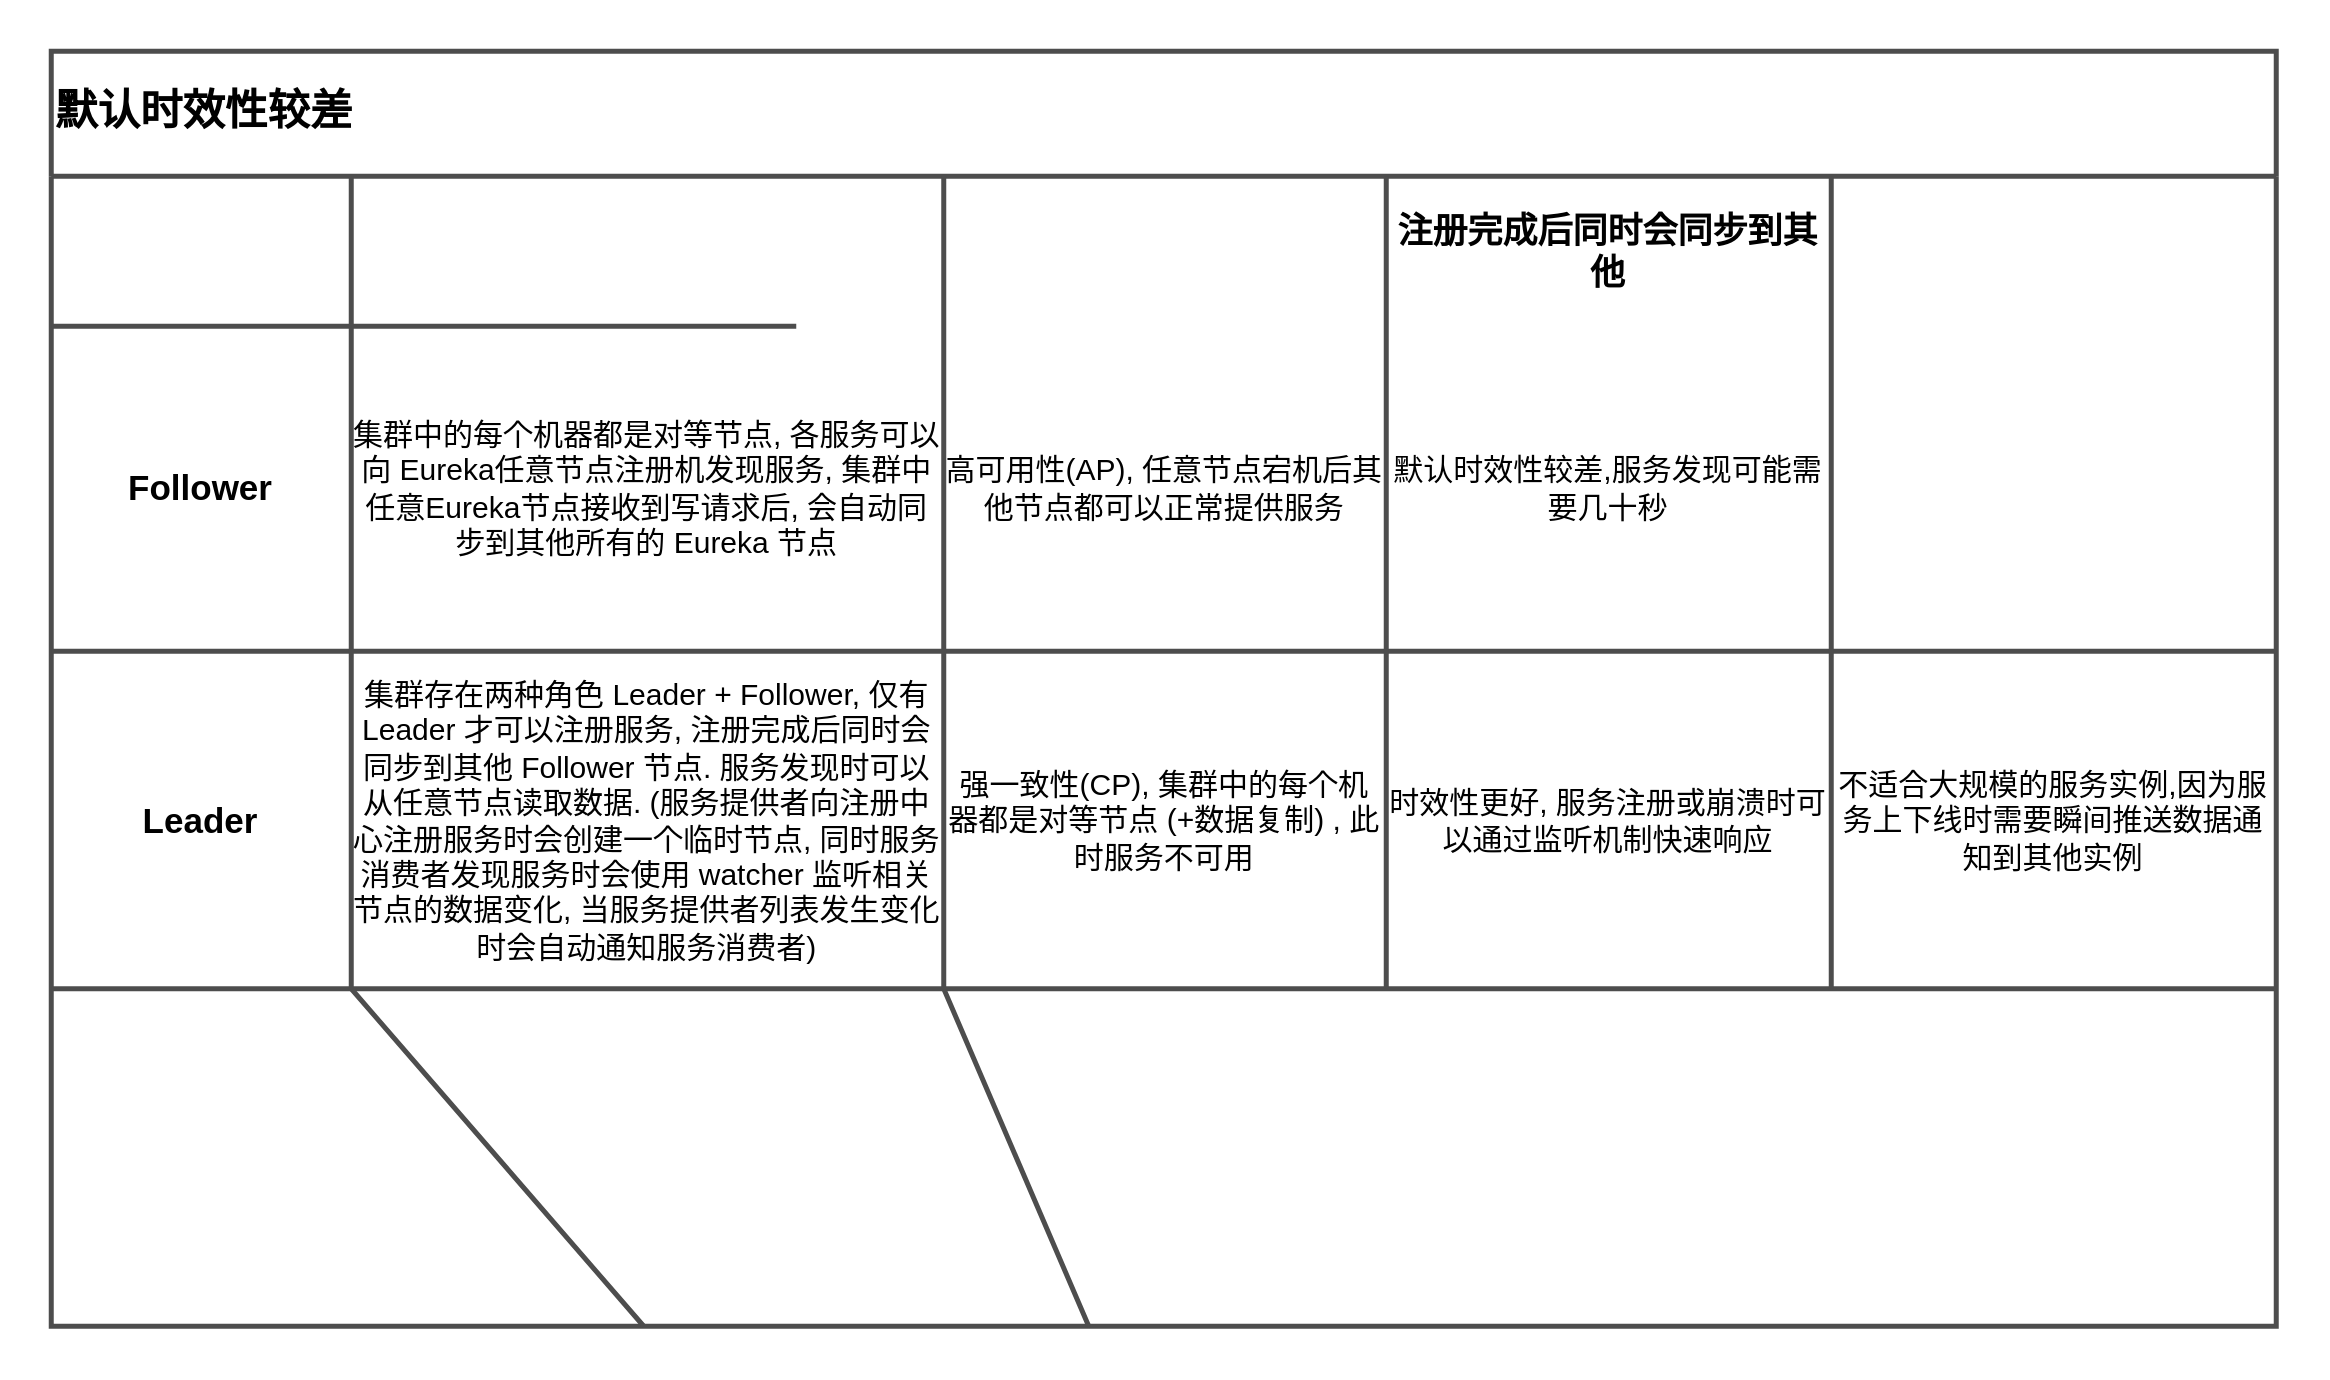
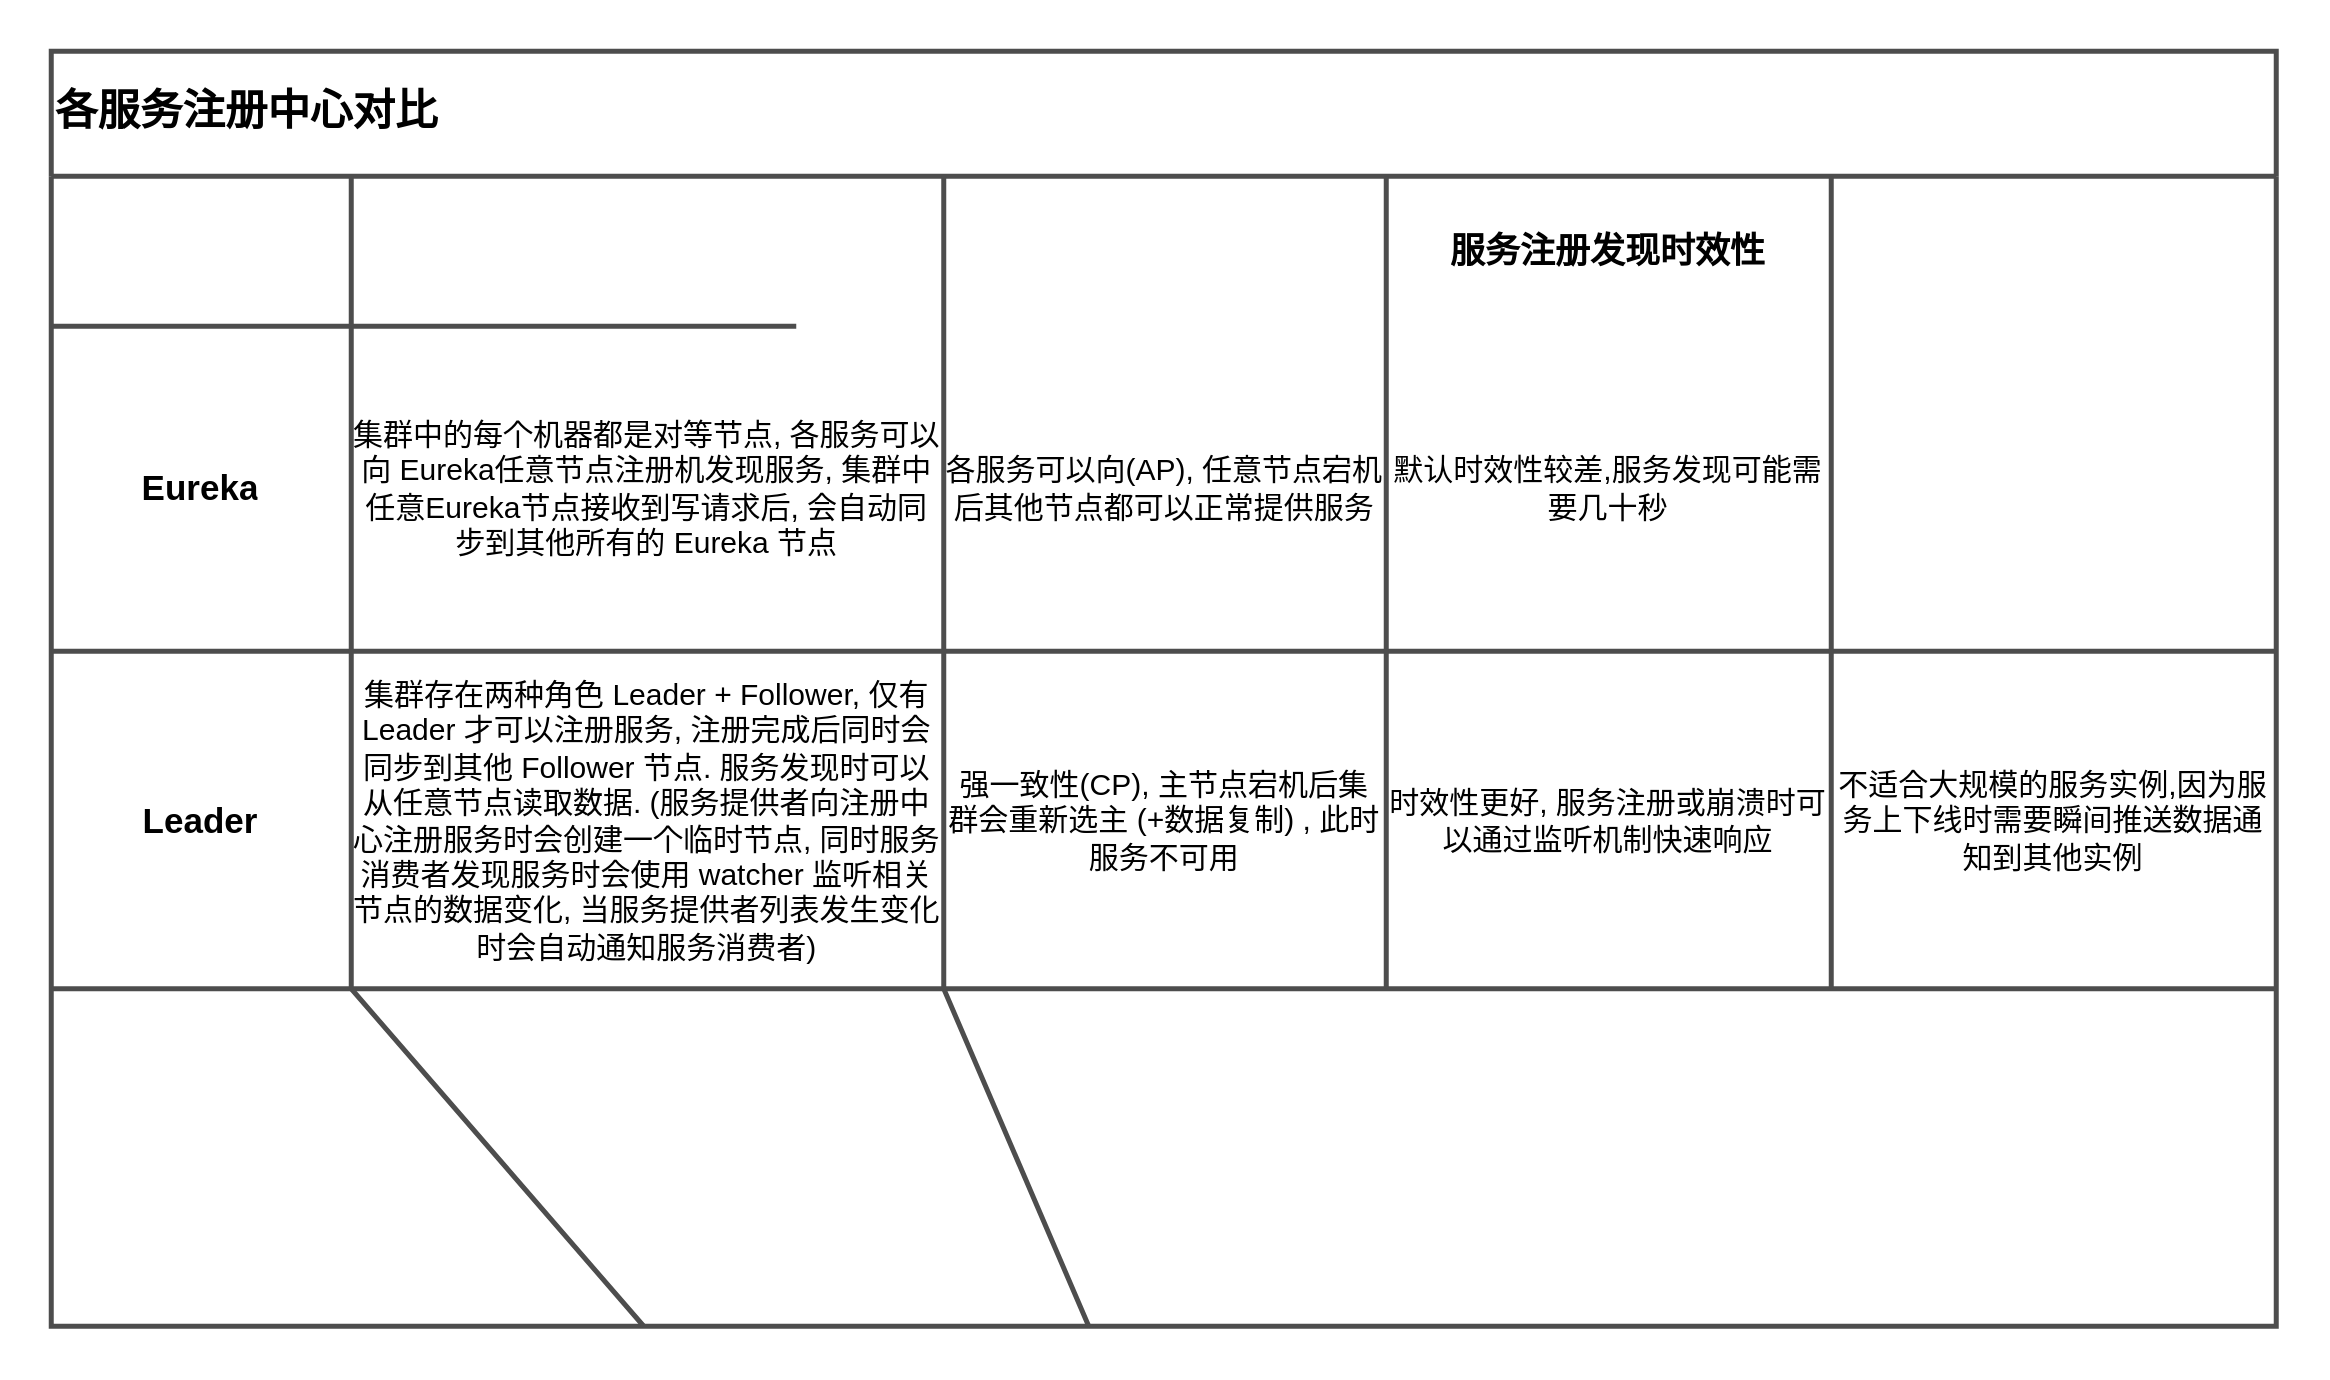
node "默认时效性较差": label "默认时效性较差" -> "各服务注册中心对比"
node "注册完成后同时会同步到其他": label "注册完成后同时会同步到其他" -> "服务注册发现时效性"
node "Follower": label "Follower" -> "Eureka"
node "高可用性(AP), 任意节点宕机后其他节点都可以正常提供服务": label "高可用性(AP), 任意节点宕机后其他节点都可以正常提供服务" -> "各服务可以向(AP), 任意节点宕机后其他节点都可以正常提供服务"
node "强一致性(CP), 集群中的每个机器都是对等节点 (+数据复制) , 此时服务不可用": label "强一致性(CP), 集群中的每个机器都是对等节点 (+数据复制) , 此时服务不可用" -> "强一致性(CP), 主节点宕机后集群会重新选主 (+数据复制) , 此时服务不可用"
